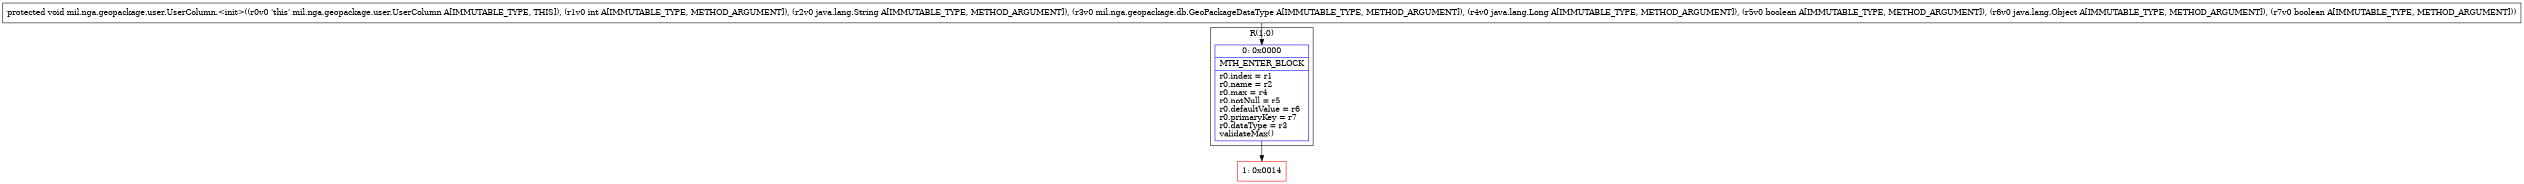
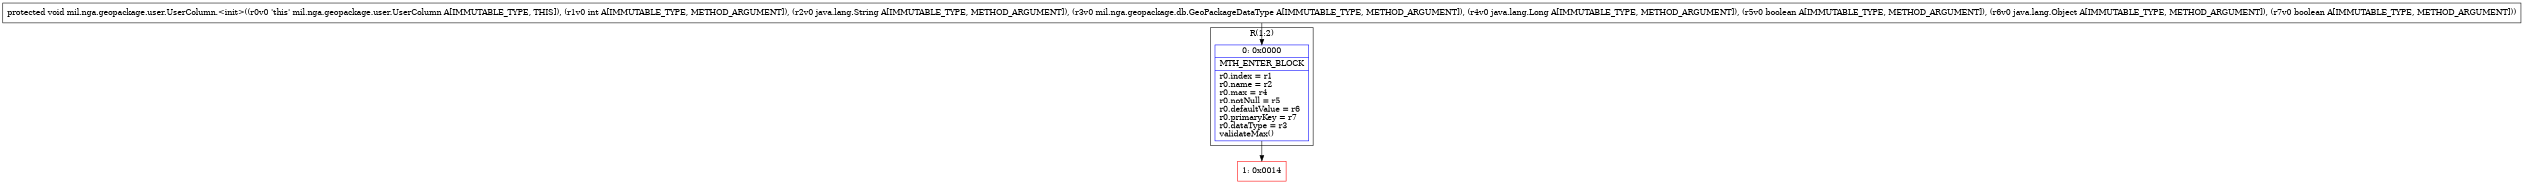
cluster "R(1:0)": label "R(1:0)" -> "R(1:2)"
